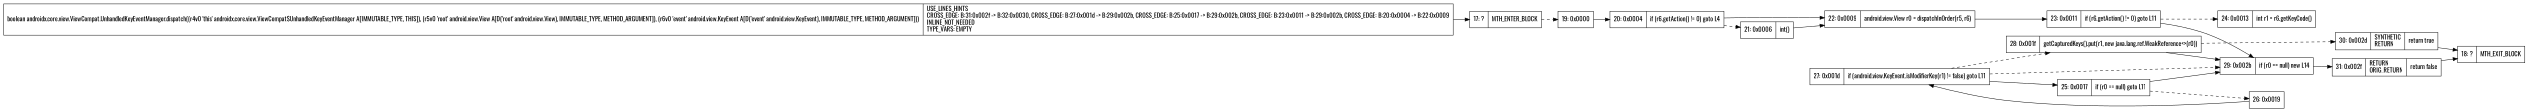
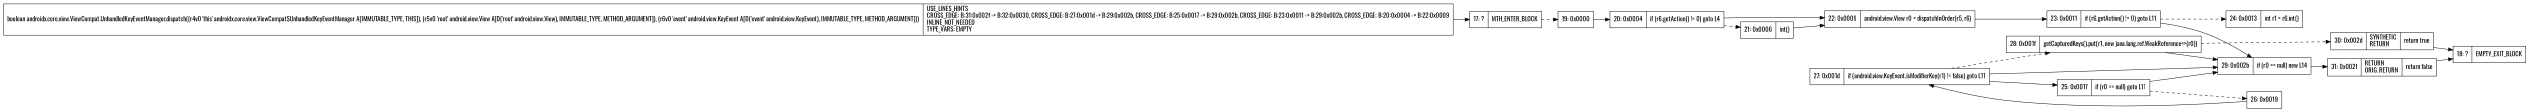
node "24: 0x0013": text "int r1 = r6.getKeyCode()" -> "int r1 = r6.int()"
node "18: ?": text "MTH_EXIT_BLOCK" -> "EMPTY_EXIT_BLOCK"
edge "27: 0x001d" -> "29: 0x002b": style dashed -> solid
